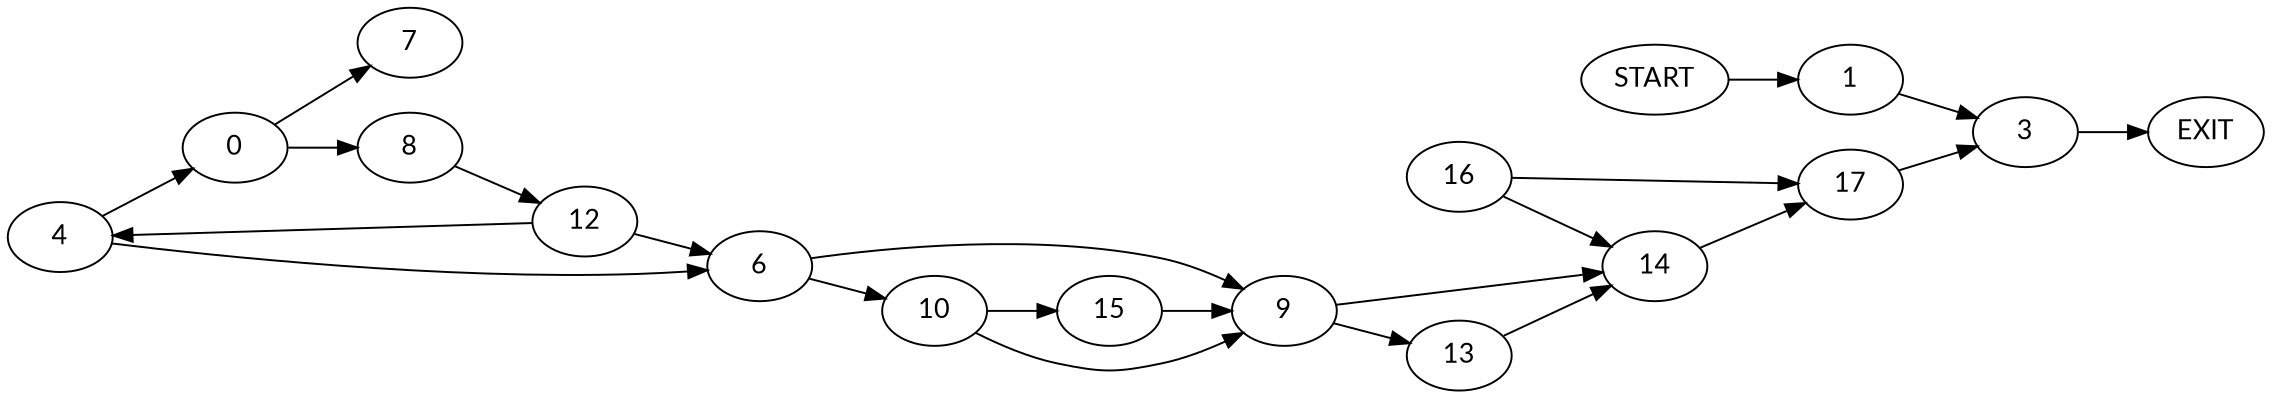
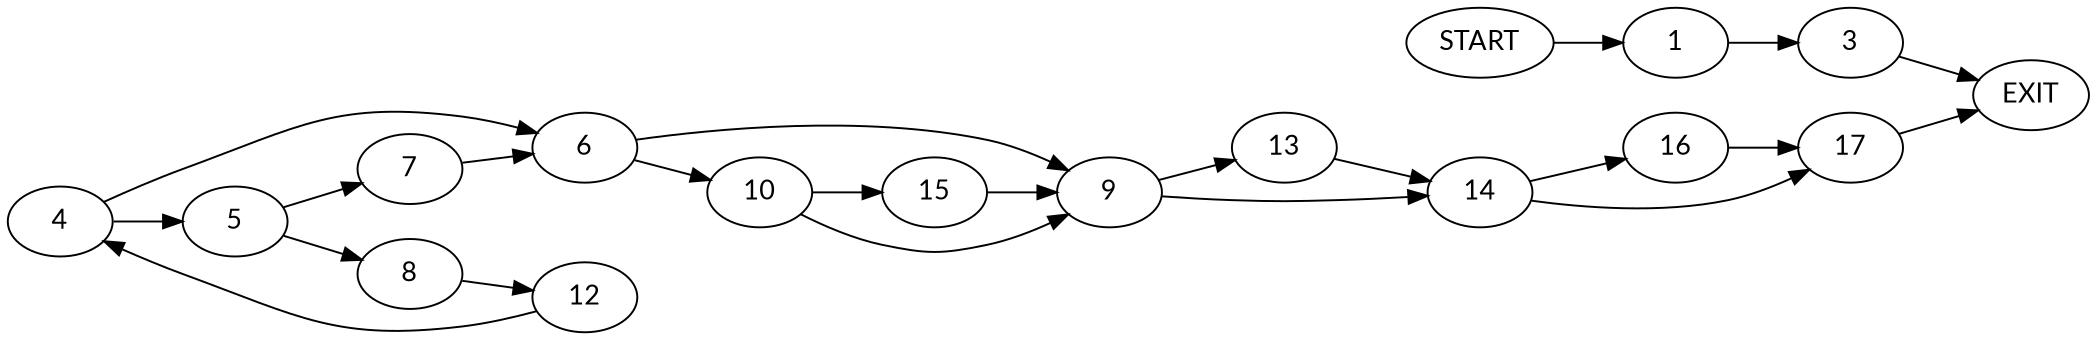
node "0": label "0" -> "5"
edge "17" -> "3": now "17" -> "EXIT"
edge "16" -> "14": reversed
edge "12" -> "6": now "7" -> "6"
